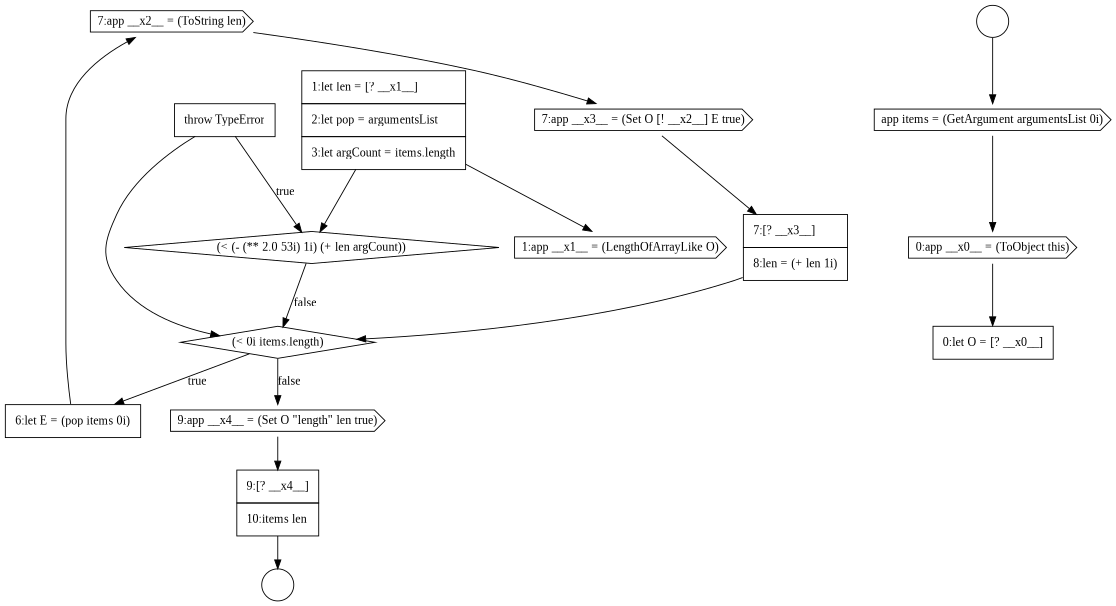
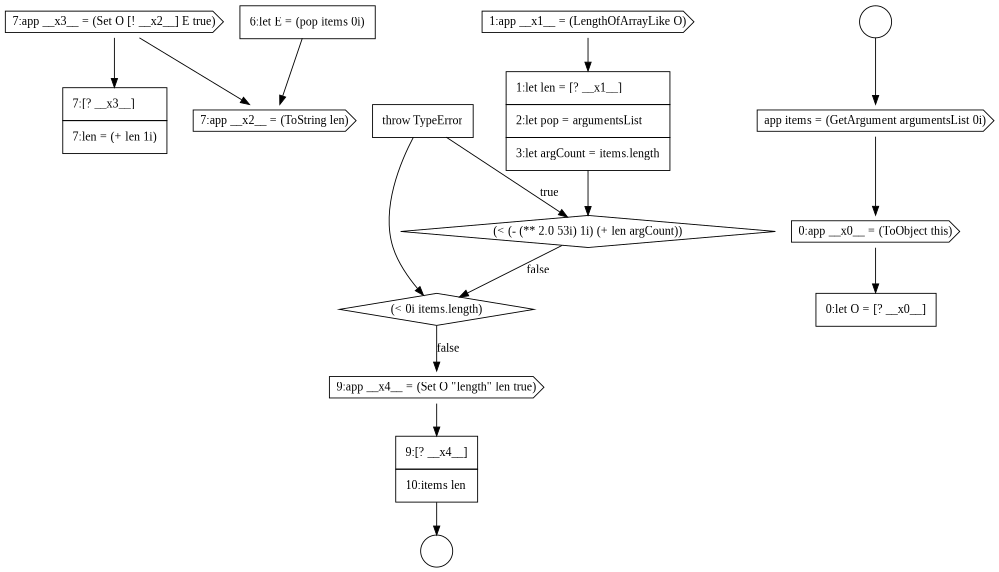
edge "7:app __x2__ = (ToString len)" -> "7:app __x3__ = (Set O [! __x2__] E true)": reversed
edge "1:let len = [? __x1__]" -> "1:app __x1__ = (LengthOfArrayLike O)": reversed
node "7:[? __x3__]": text "8:len = (+ len 1i)" -> "7:len = (+ len 1i)"
edge "7:[? __x3__]" -> "(< 0i items.length)": removed
edge "(< 0i items.length)" -> "6:let E = (pop items 0i)": removed, label "true"
